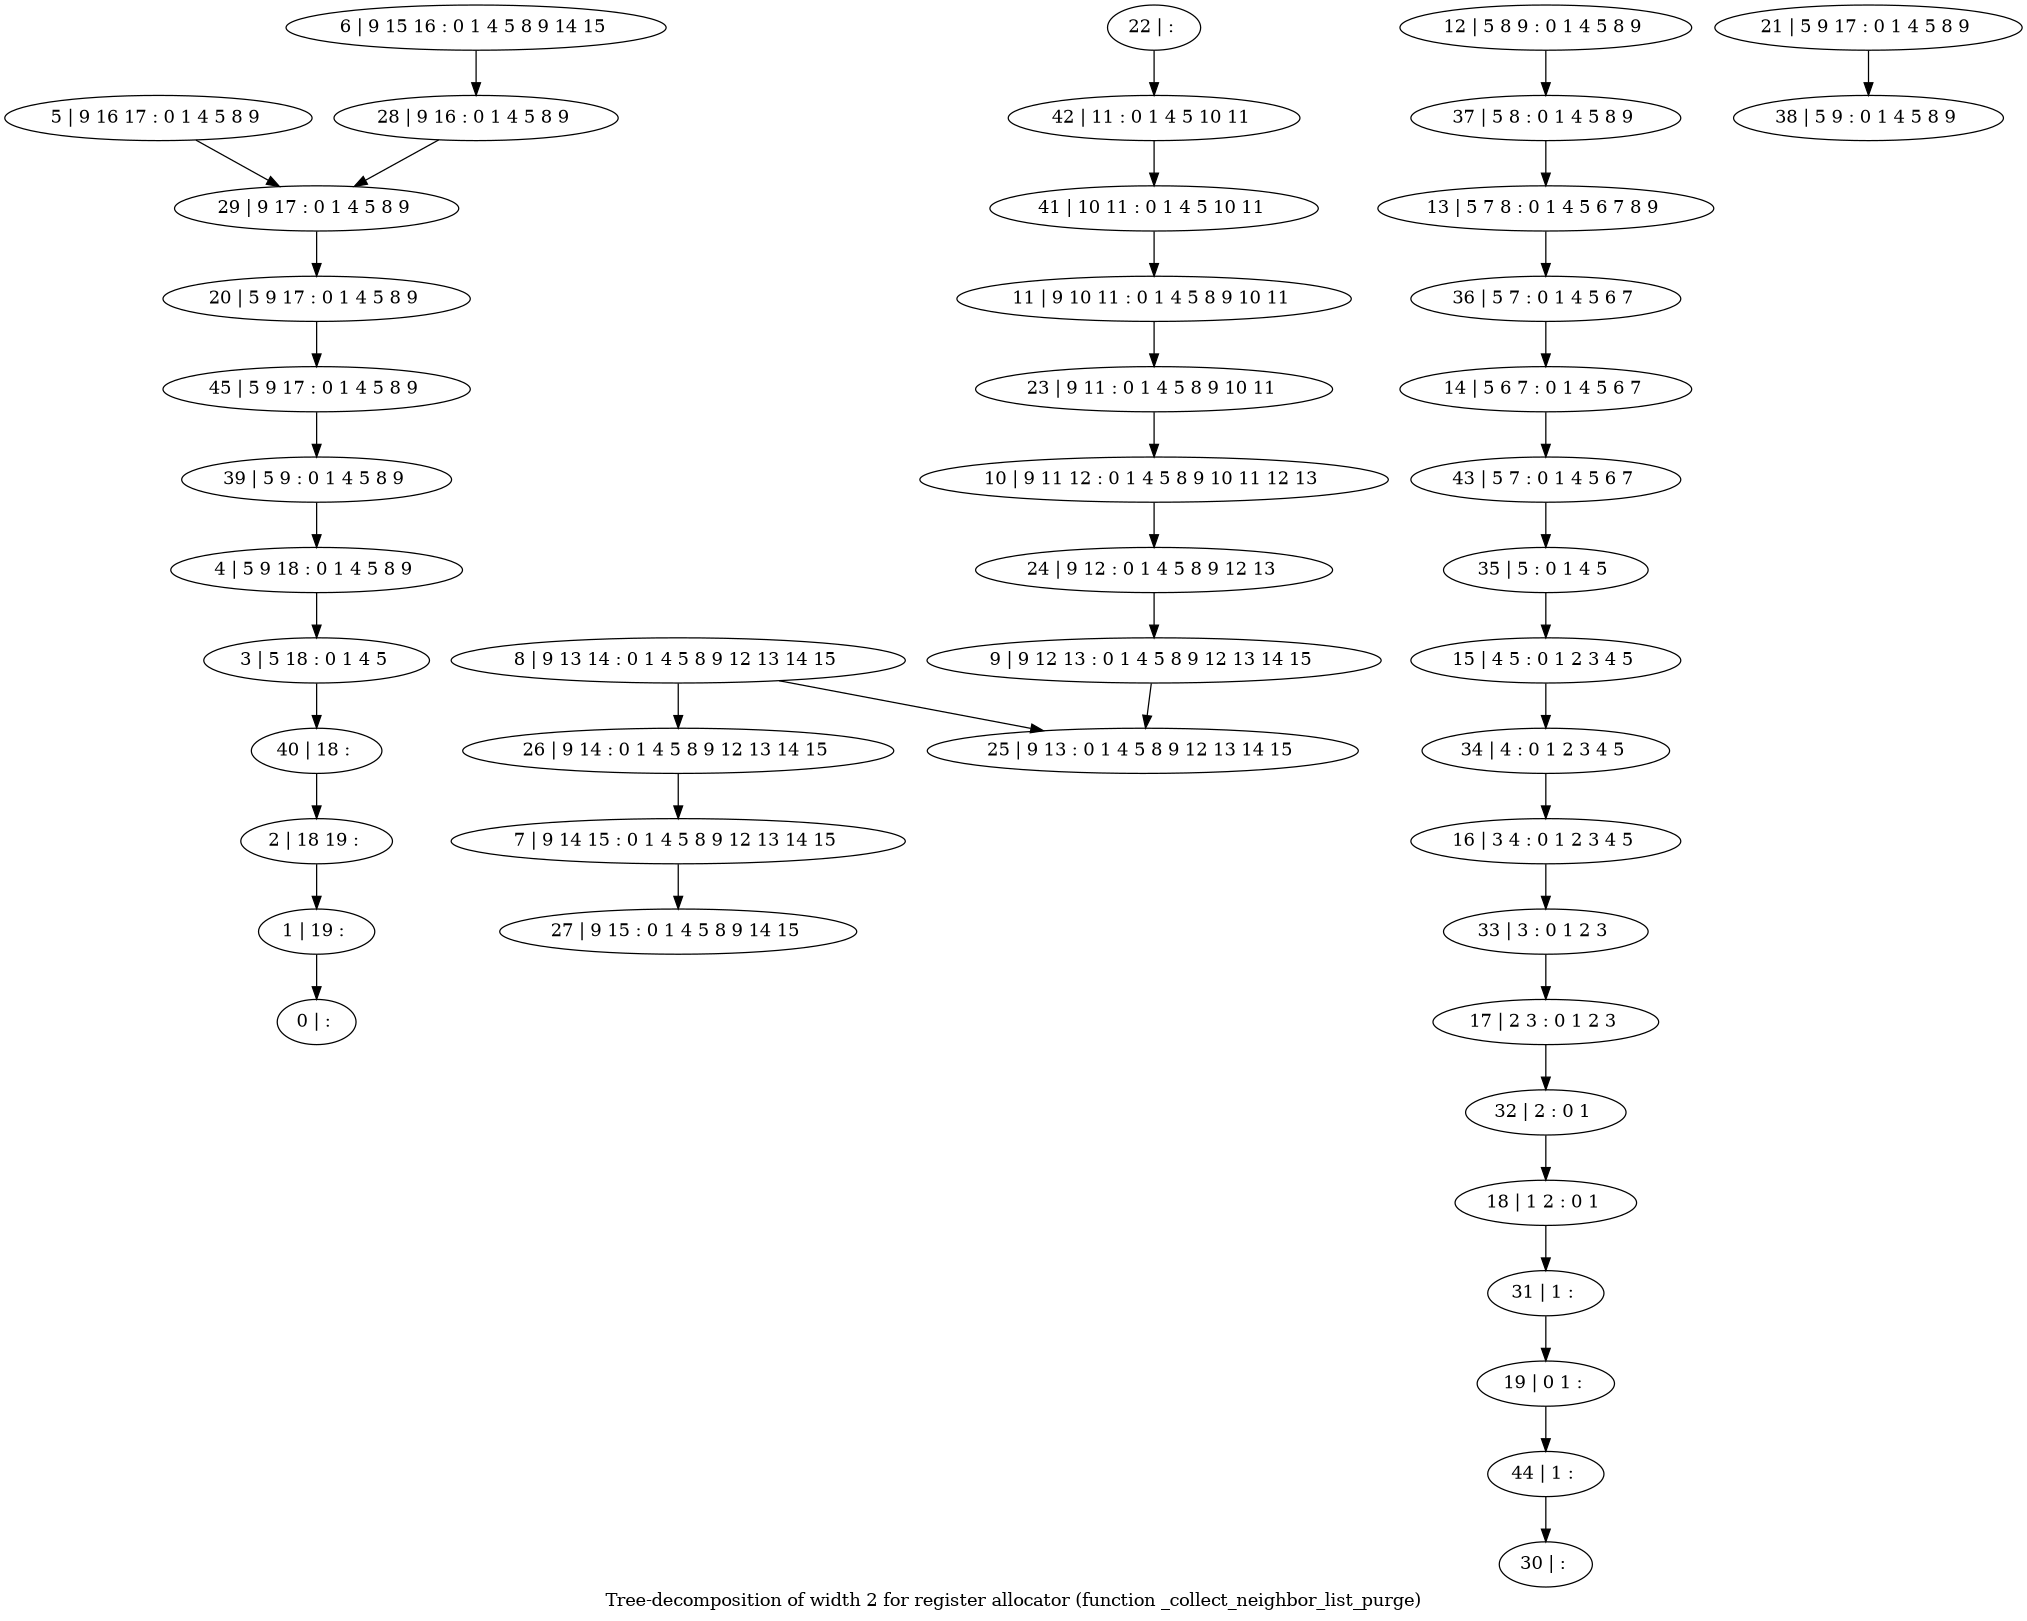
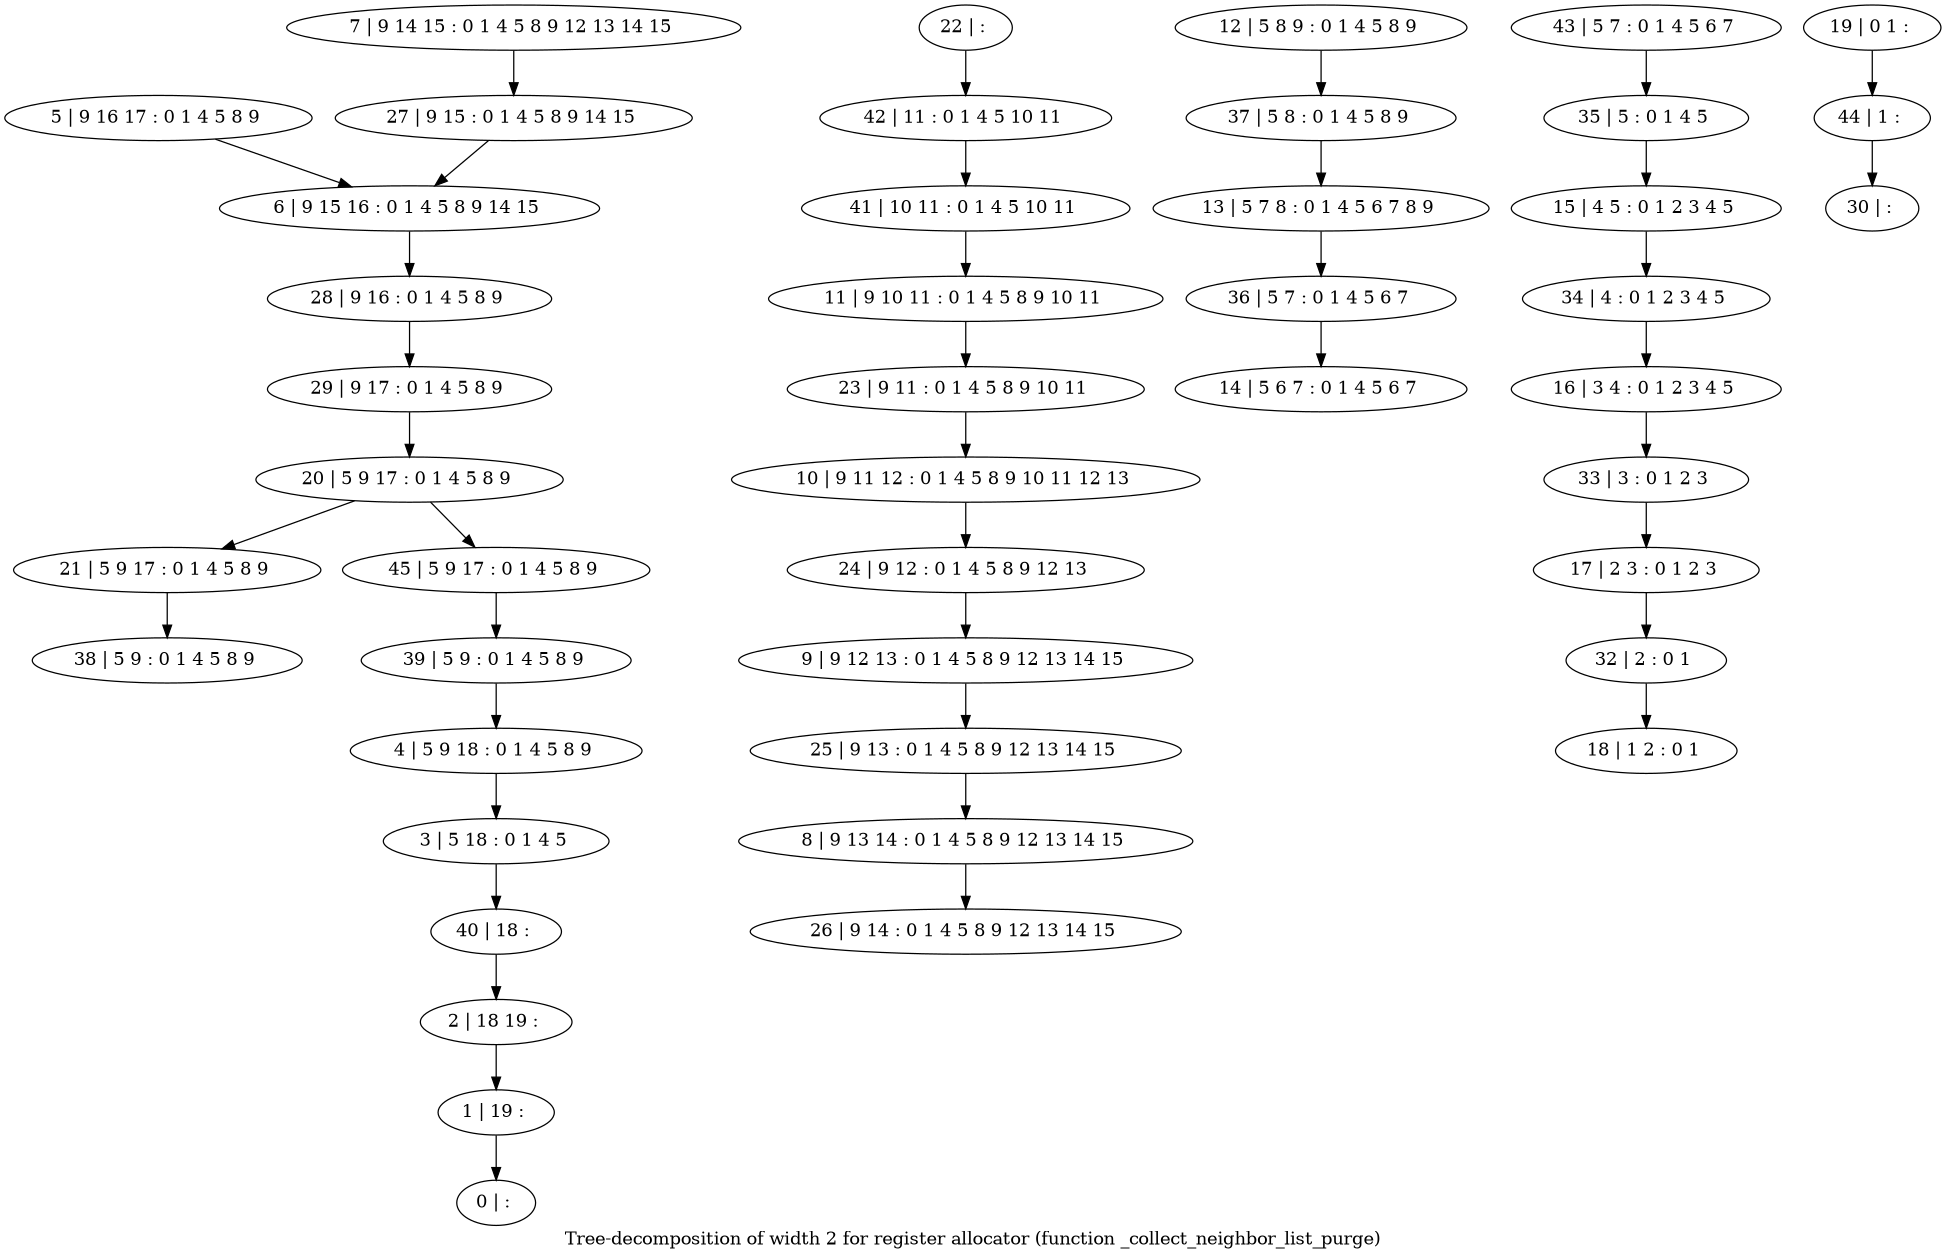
edge "27 | 9 15 : 0 1 4 5 8 9 14 15" -> "6 | 9 15 16 : 0 1 4 5 8 9 14 15": added
edge "5 | 9 16 17 : 0 1 4 5 8 9" -> "29 | 9 17 : 0 1 4 5 8 9": now "5 | 9 16 17 : 0 1 4 5 8 9" -> "6 | 9 15 16 : 0 1 4 5 8 9 14 15"
edge "14 | 5 6 7 : 0 1 4 5 6 7" -> "43 | 5 7 : 0 1 4 5 6 7": removed
edge "20 | 5 9 17 : 0 1 4 5 8 9" -> "21 | 5 9 17 : 0 1 4 5 8 9": added
edge "8 | 9 13 14 : 0 1 4 5 8 9 12 13 14 15" -> "25 | 9 13 : 0 1 4 5 8 9 12 13 14 15": reversed
edge "26 | 9 14 : 0 1 4 5 8 9 12 13 14 15" -> "7 | 9 14 15 : 0 1 4 5 8 9 12 13 14 15": removed
node "31 | 1 :": removed
